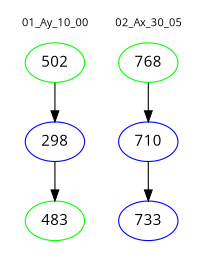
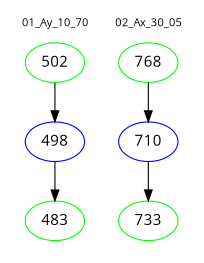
cluster "01_Ay_10_00": label "01_Ay_10_00" -> "01_Ay_10_70"
node "298": label "298" -> "498"
node "733": color blue -> green
